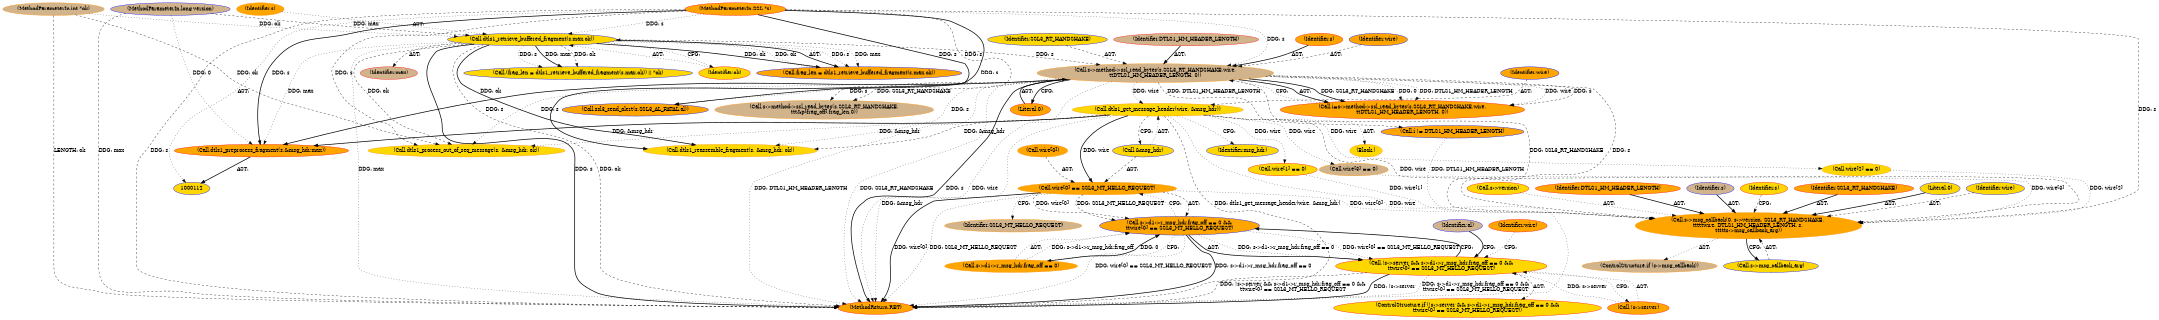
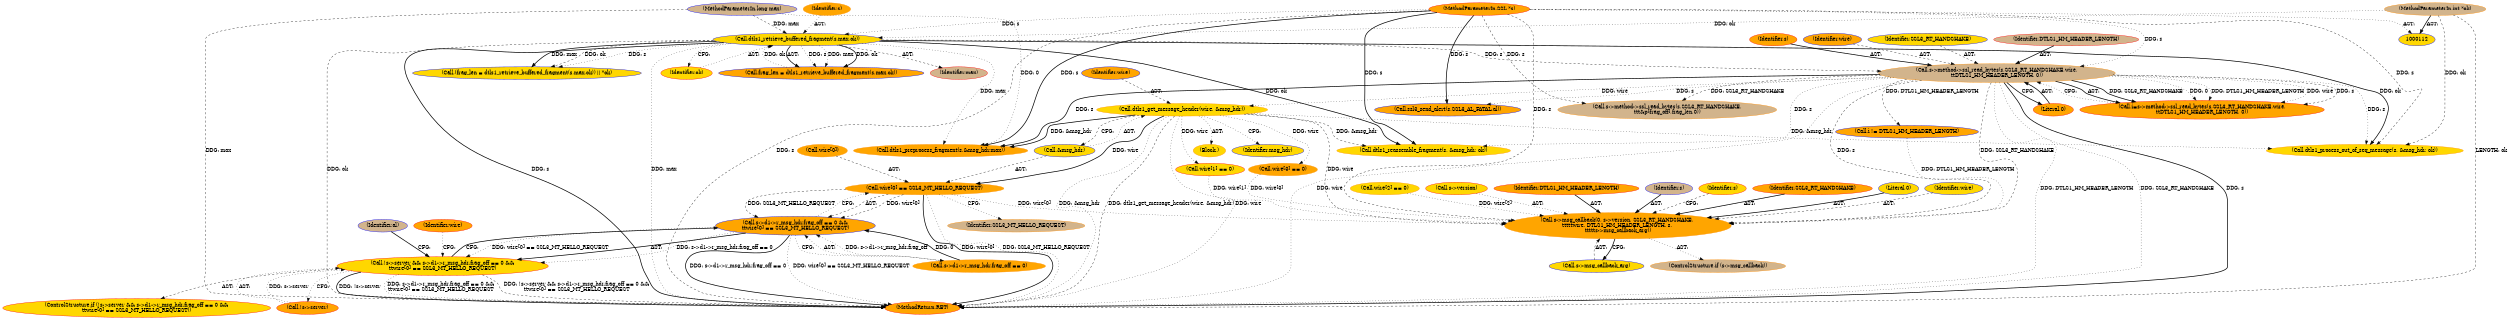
node "(MethodParameterIn,long version)": label "(MethodParameterIn,long version)" -> "(MethodParameterIn,long max)"
edge "(Call,dtls1_retrieve_buffered_fragment(s,max,ok))" -> "(Call,dtls1_process_out_of_seq_message(s, &msg_hdr, ok))": style dashed -> bold
node "(Call,dtls1_preprocess_fragment(s,&msg_hdr,max))": color red -> darkorange
edge "(Call,dtls1_get_message_header(wire, &msg_hdr))" -> "(Call,wire[2] == 0)": removed, label "DDG: wire"
edge "(Call,dtls1_preprocess_fragment(s,&msg_hdr,max))" -> "1000112": now "(MethodParameterIn,int *ok)" -> "1000112"
node "(Call,wire[3] == 0)": fillcolor tan -> orange
